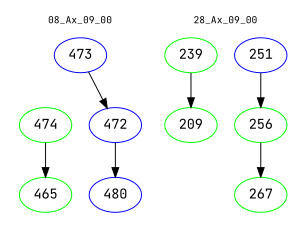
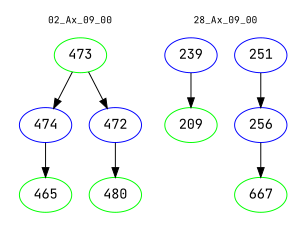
cluster "08_Ax_09_00": label "08_Ax_09_00" -> "02_Ax_09_00"
node "473": color blue -> green
node "239": color green -> blue
edge "473" -> "474": added
node "474": color green -> blue
node "256": color green -> blue
node "480": color blue -> green
node "267": label "267" -> "667"
